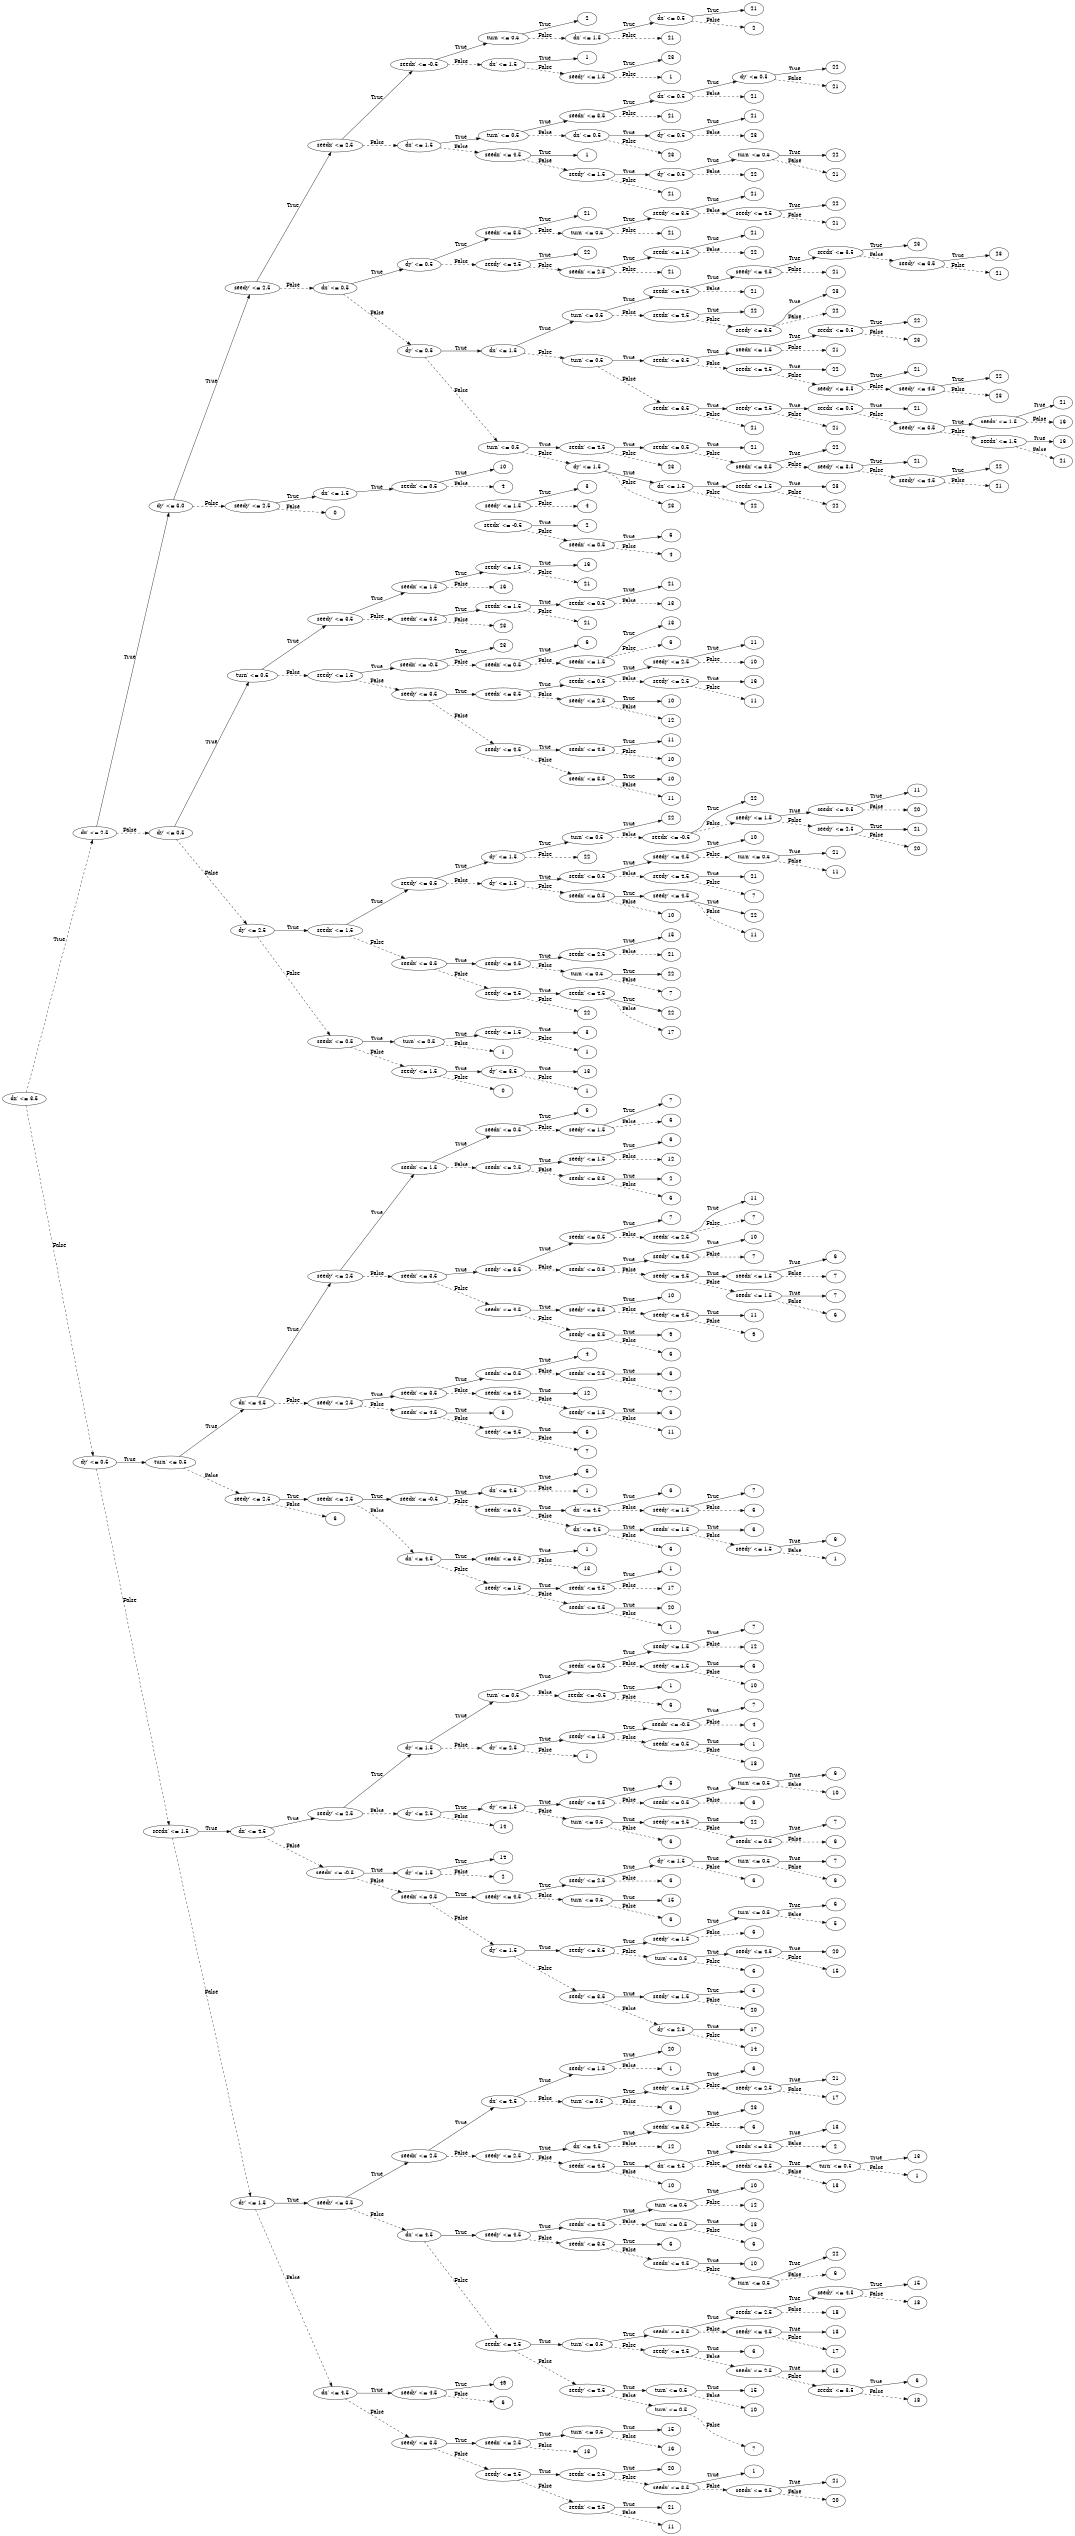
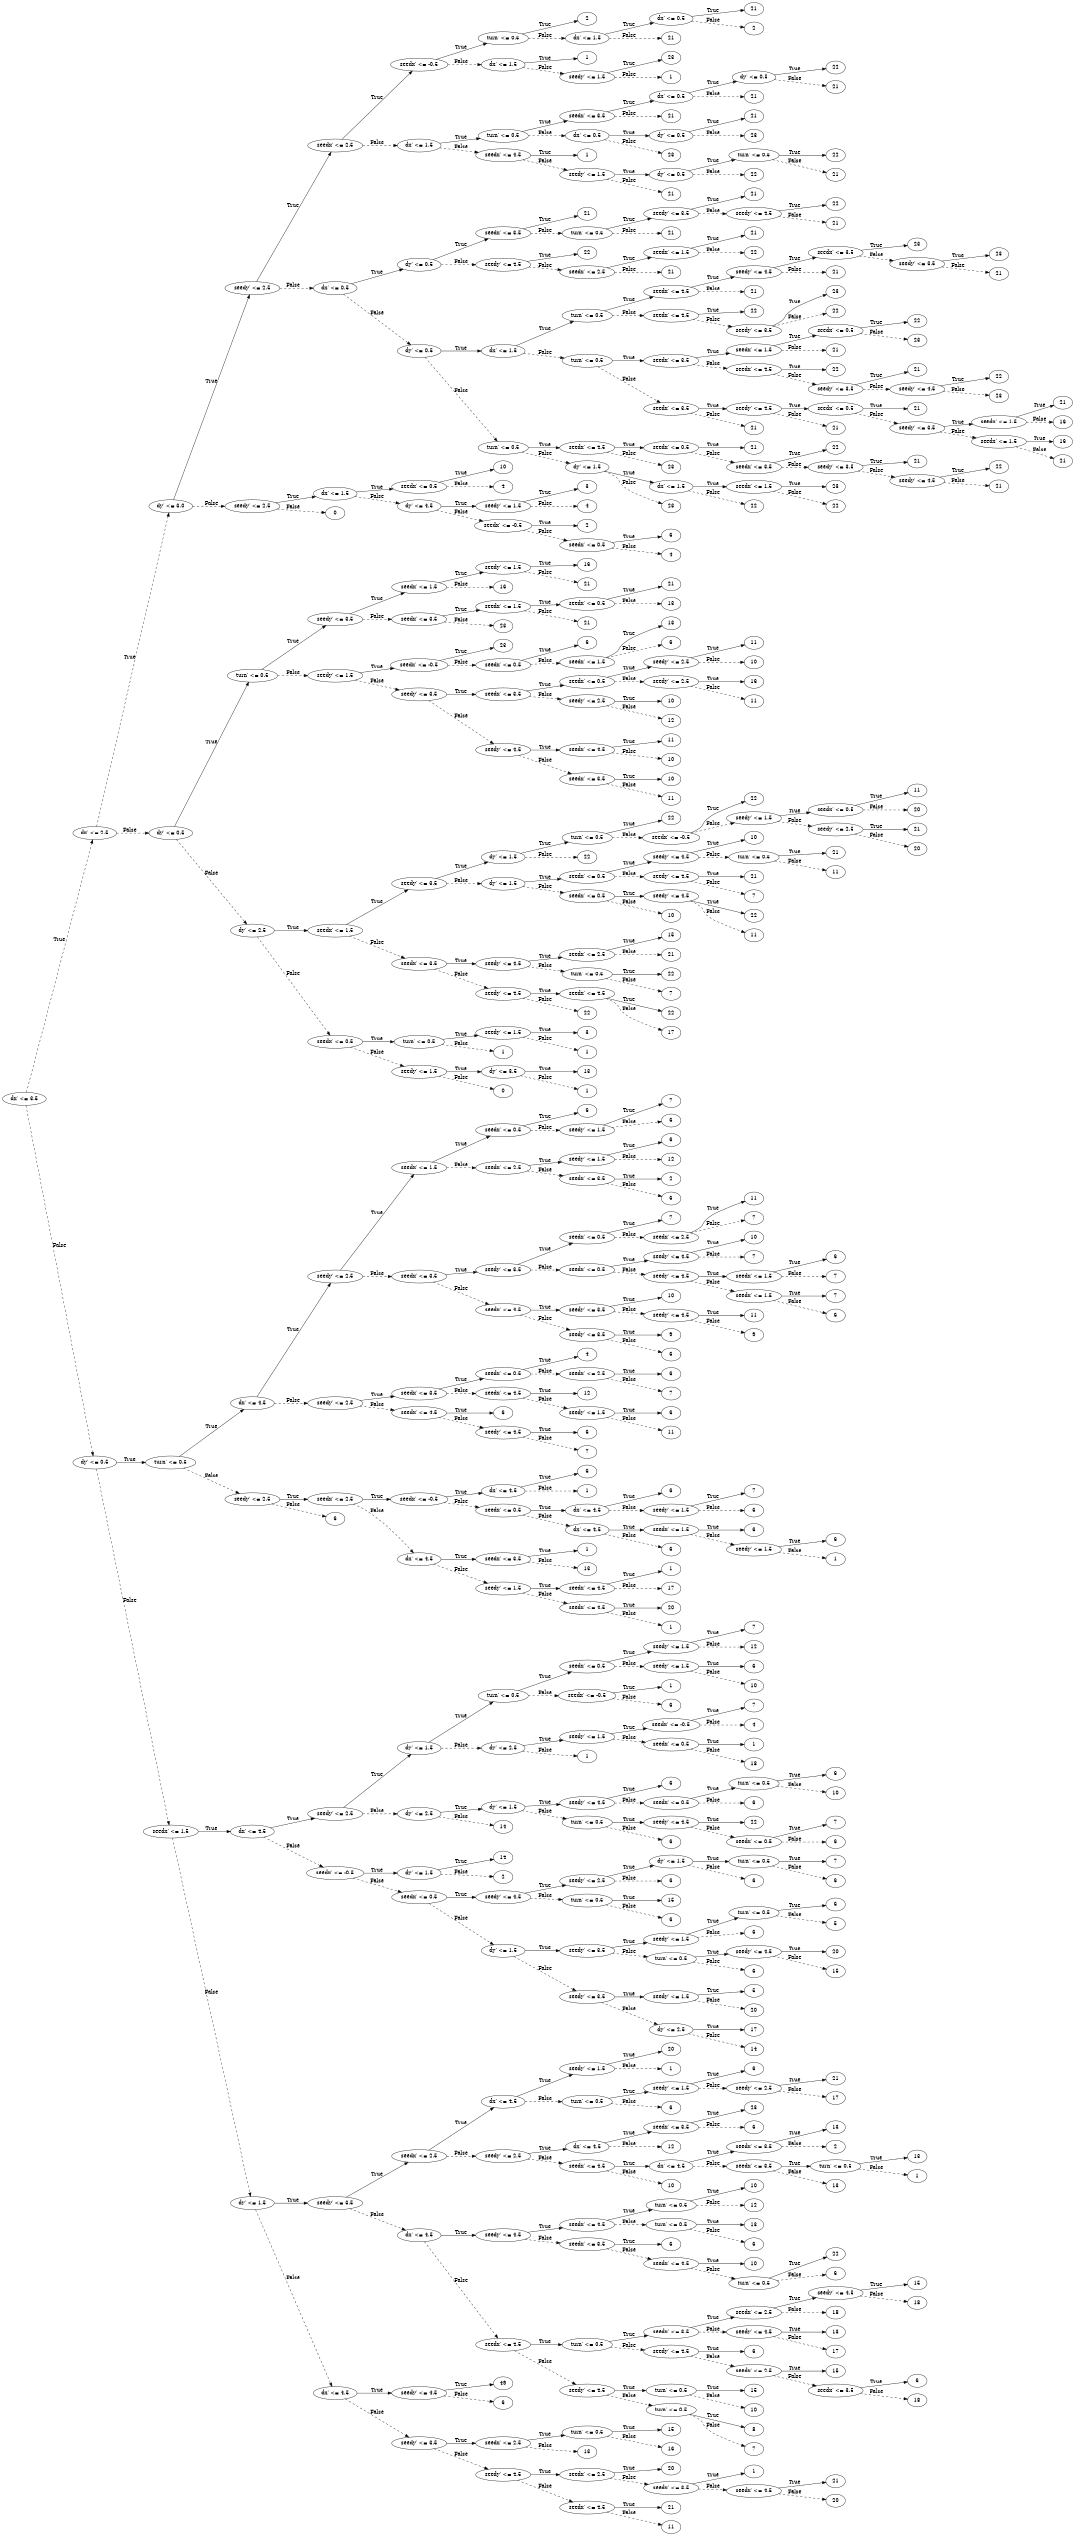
node "dy' <= 4.5": added
edge "dx' <= 2.5" -> "dy' <= 3.0": style solid -> dashed
node "8": added
